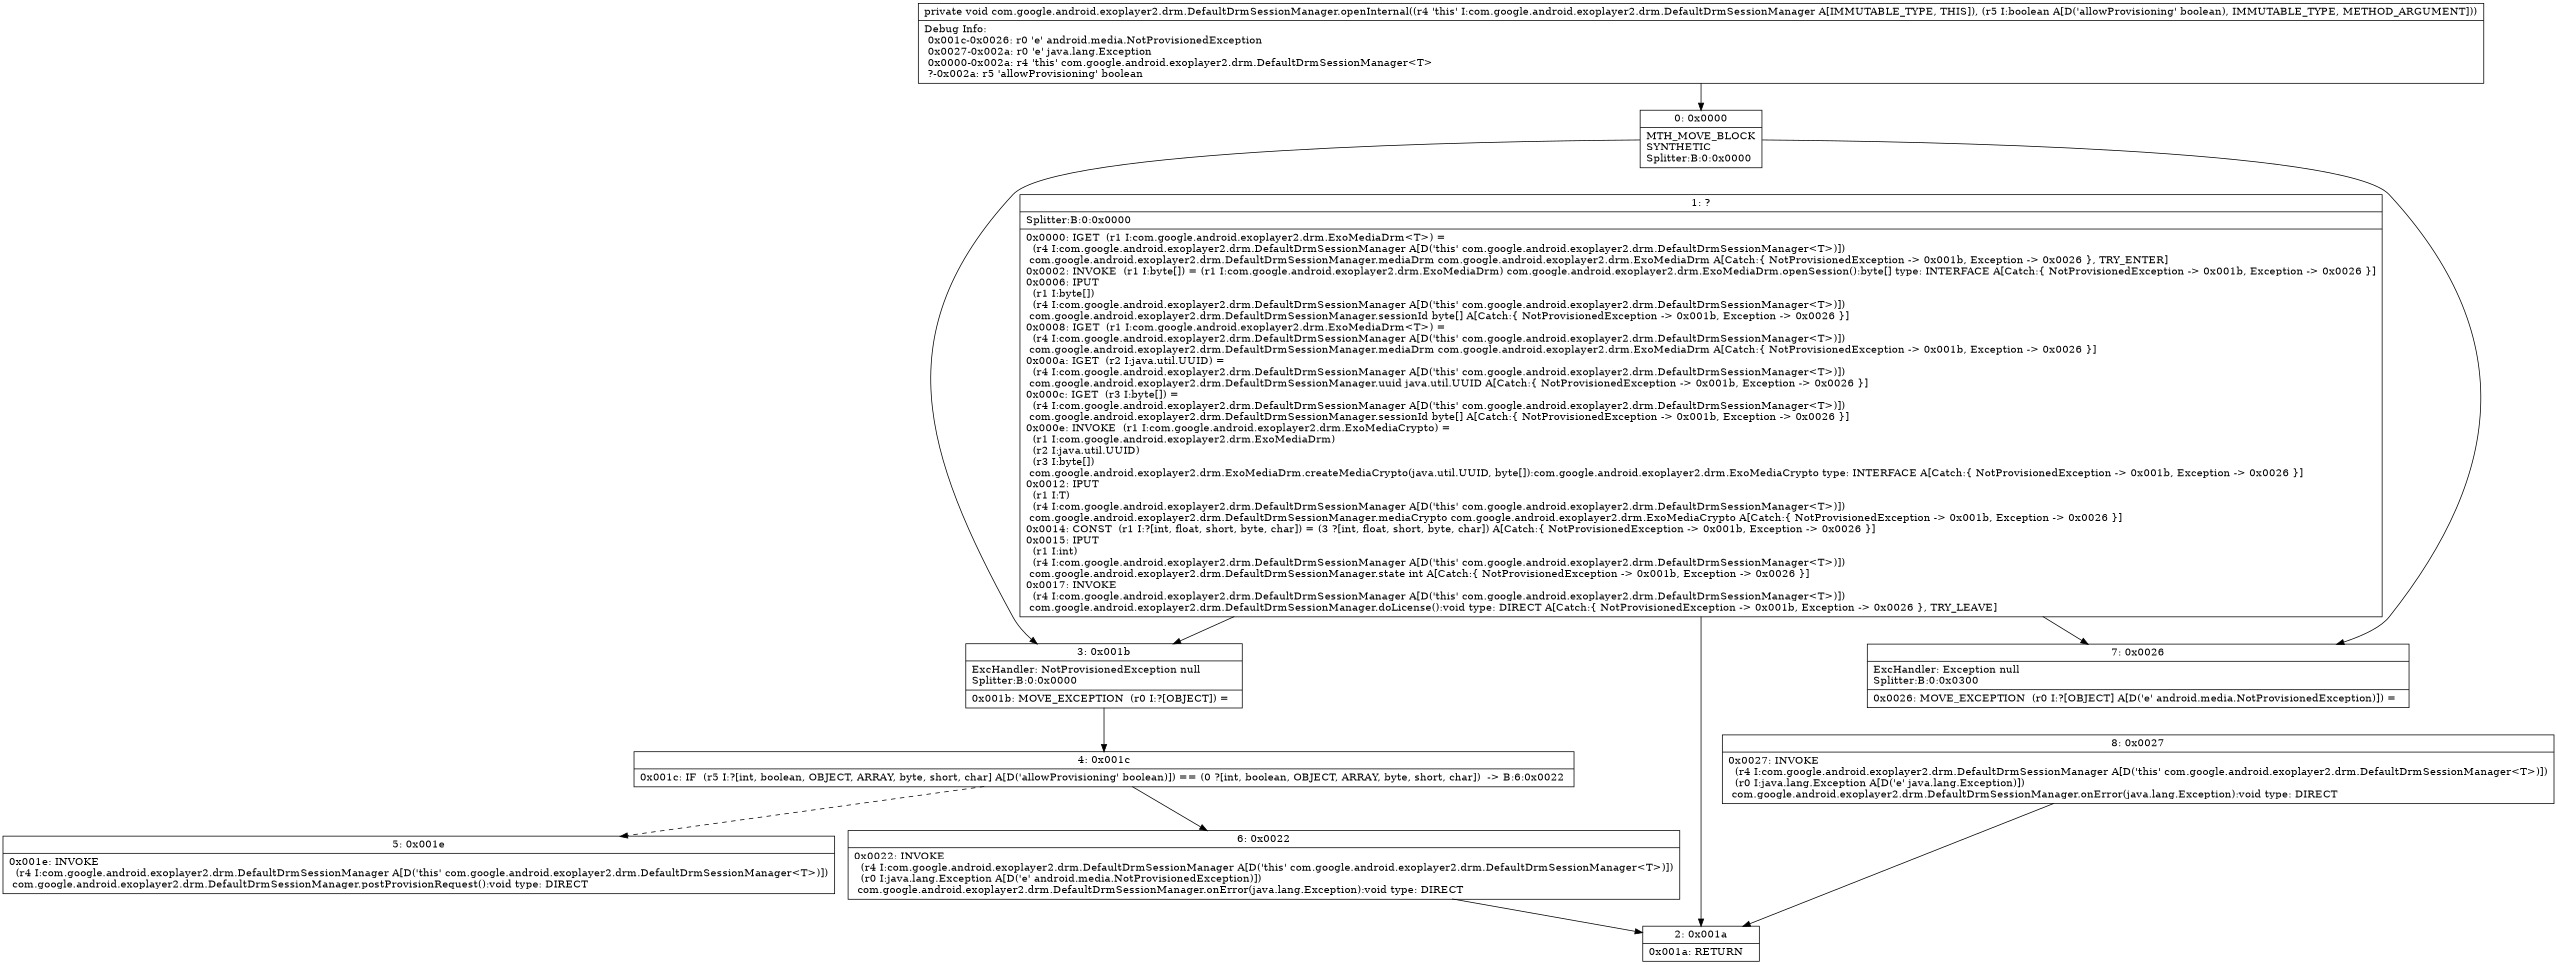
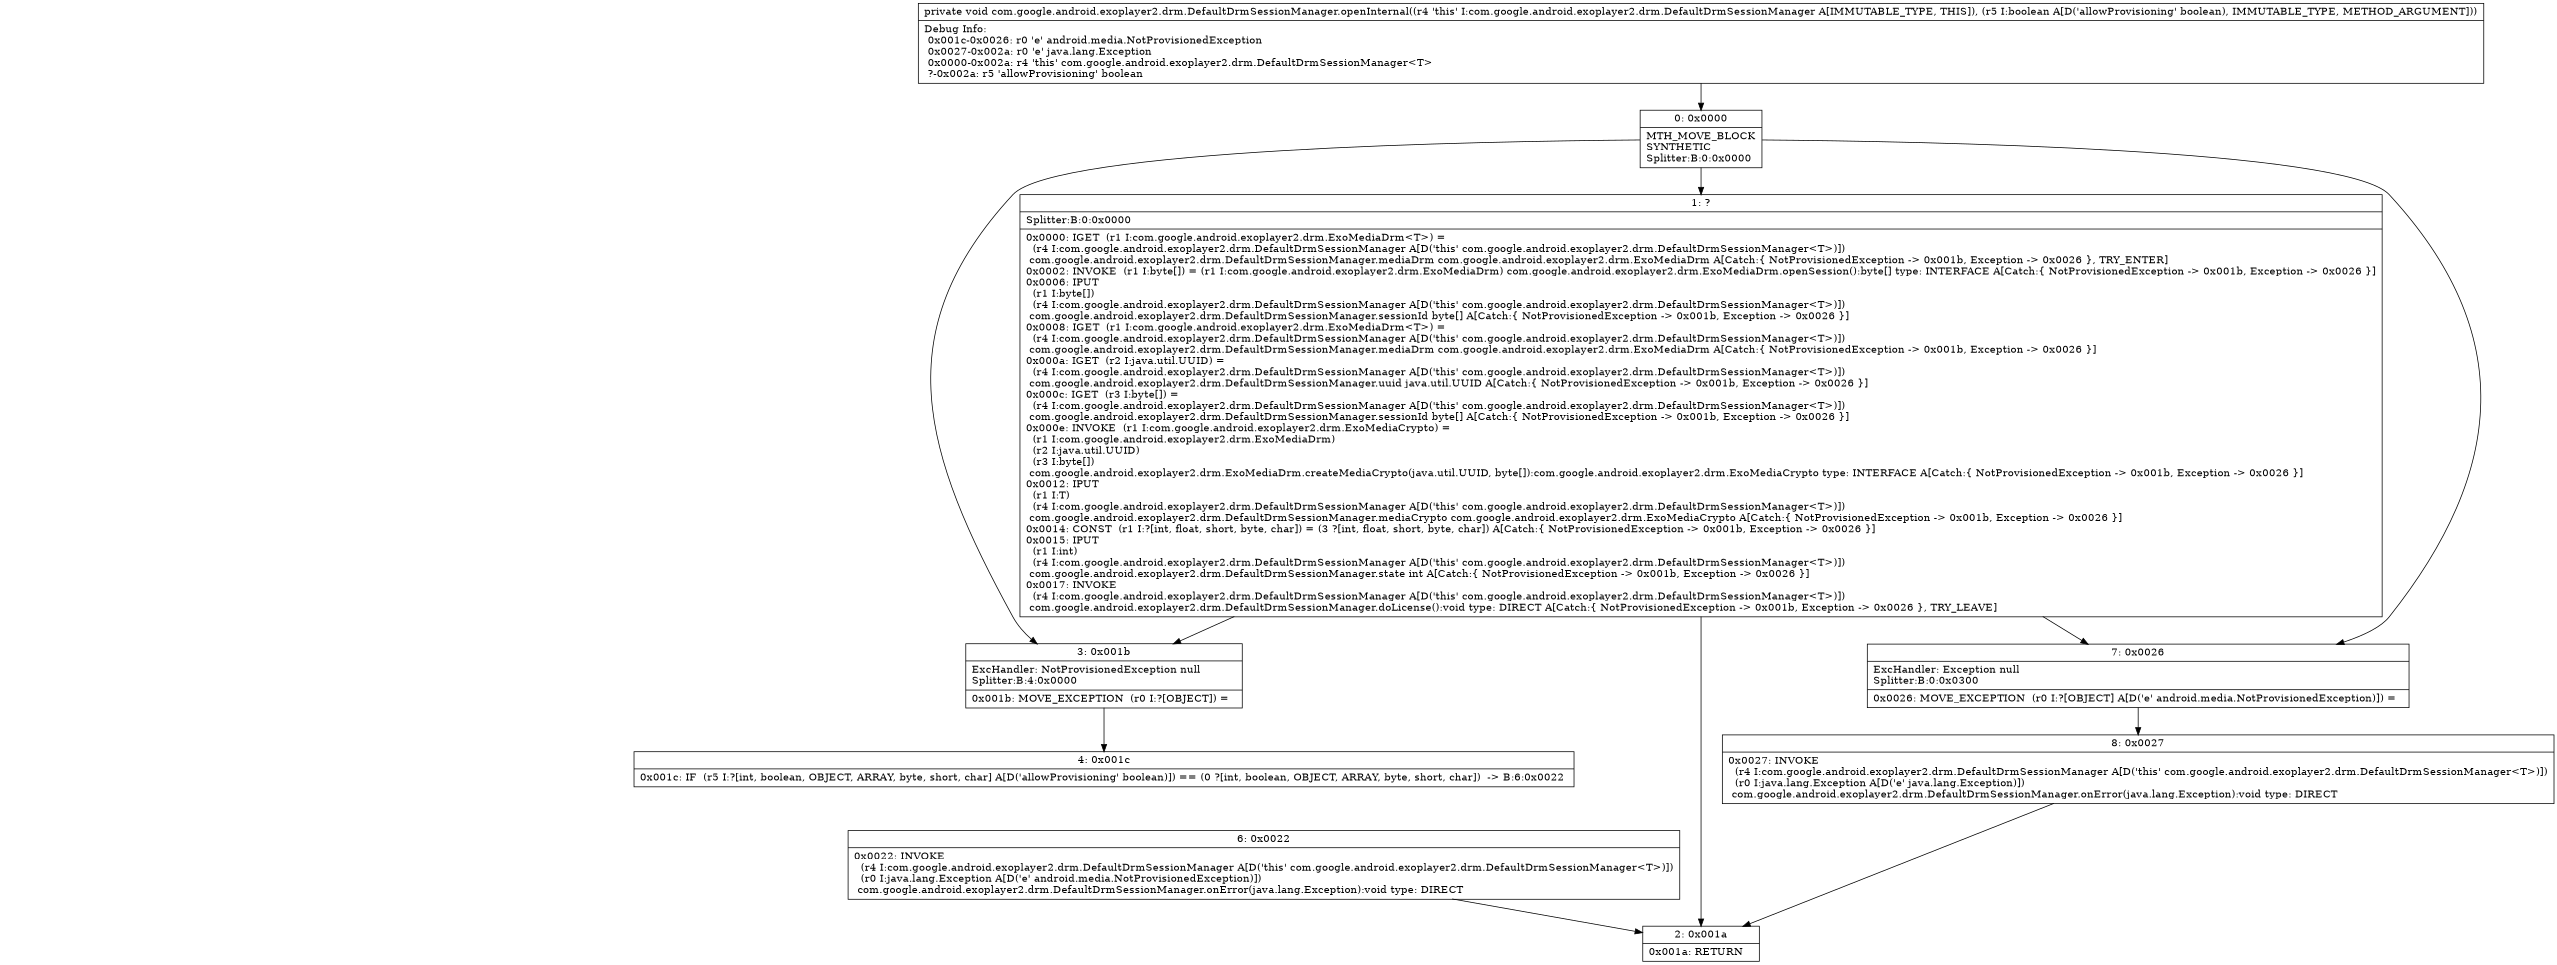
edge "0: 0x0000" -> "1: ?": added
node "3: 0x001b": text "Splitter:B:0:0x0000" -> "Splitter:B:4:0x0000"
edge "7: 0x0026" -> "8: 0x0027": added
edge "4: 0x001c" -> "6: 0x0022": removed
node "5: 0x001e": removed
